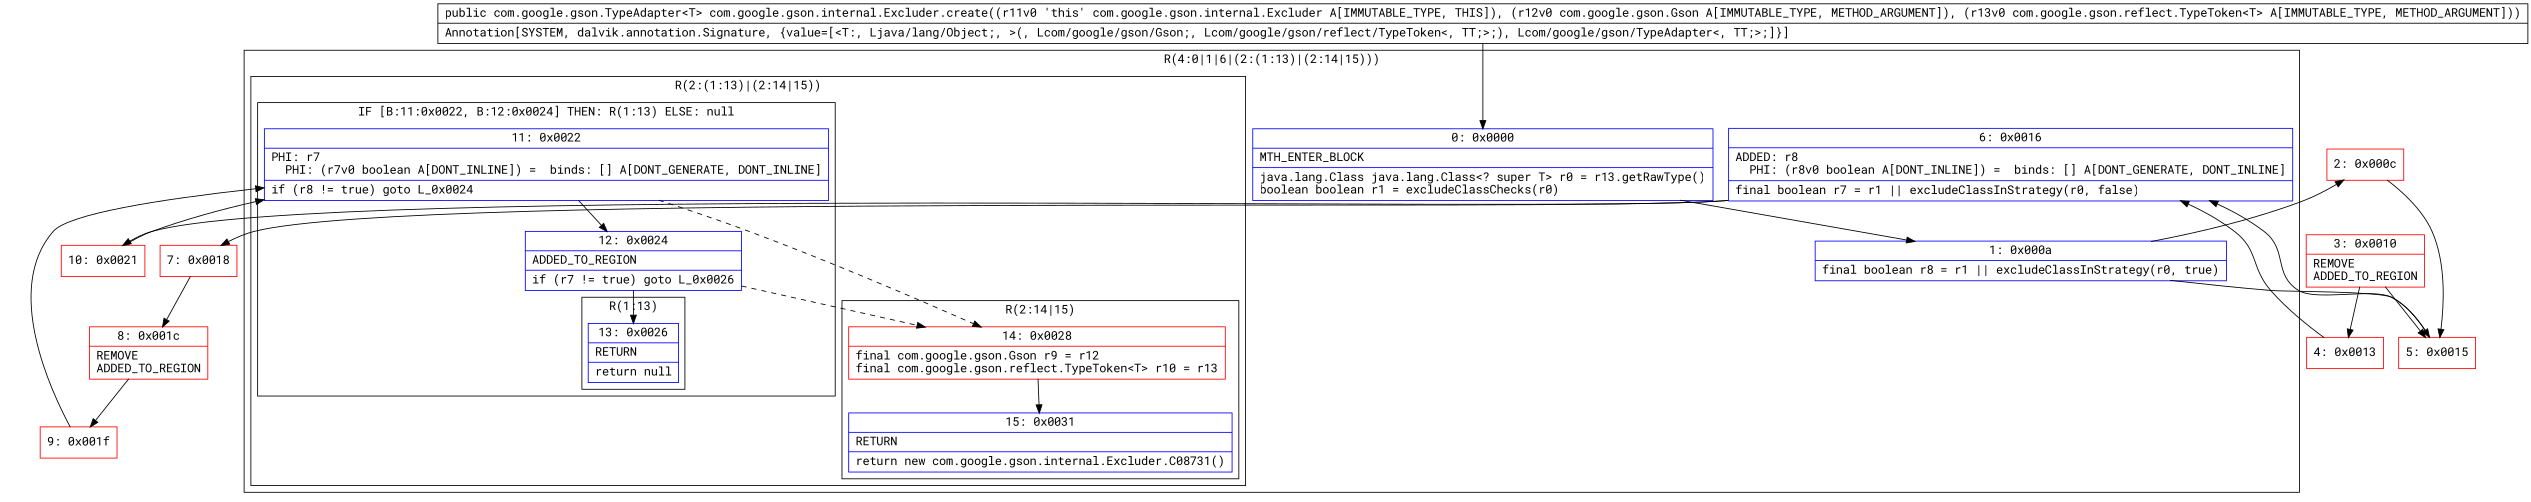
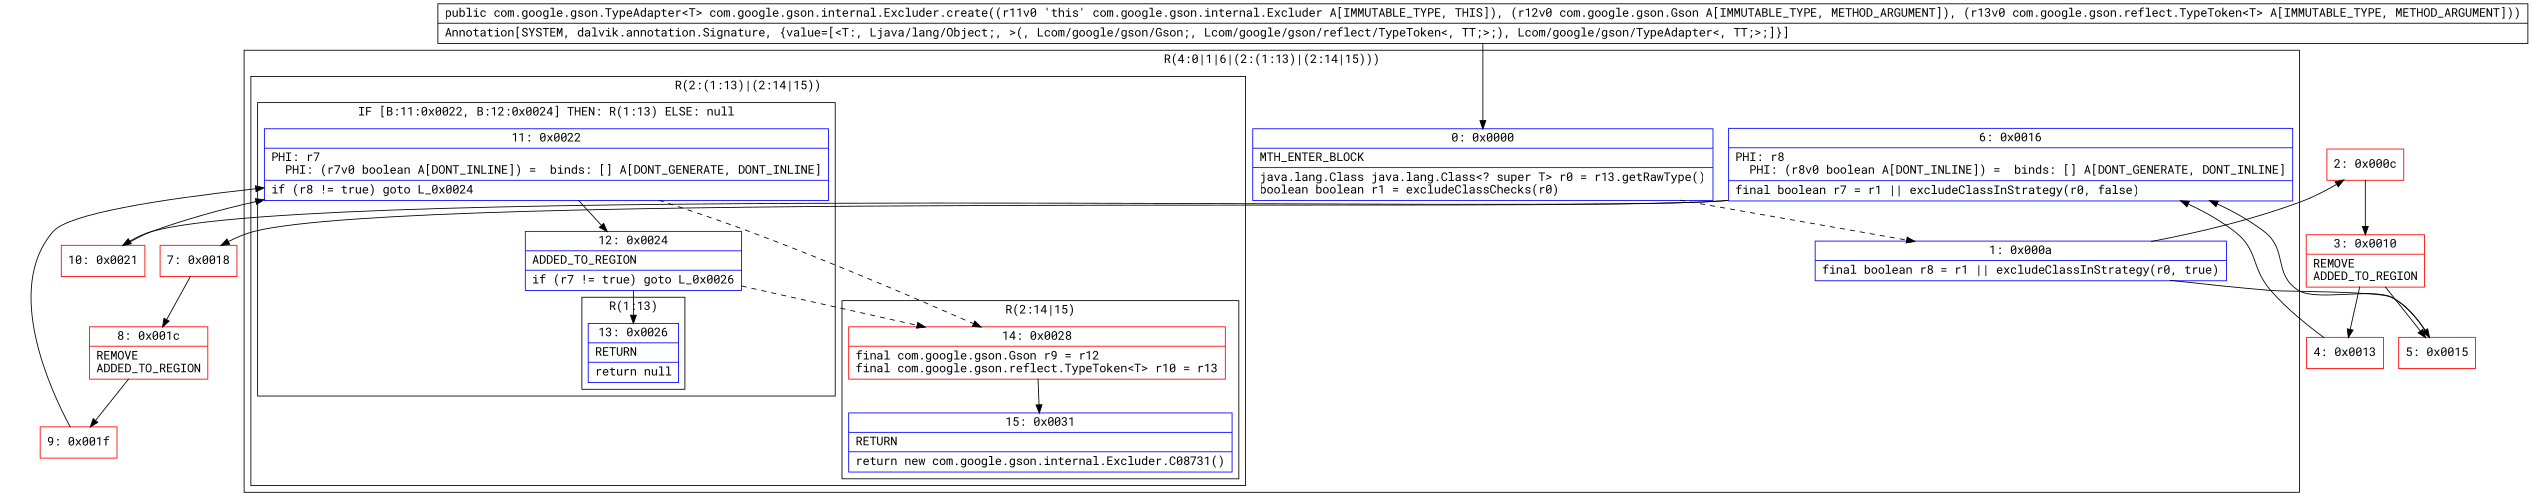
node "6: 0x0016": text "ADDED: r8" -> "PHI: r8"
edge "0: 0x0000" -> "1: 0x000a": style solid -> dashed
edge "2: 0x000c" -> "5: 0x0015": now "2: 0x000c" -> "3: 0x0010"
